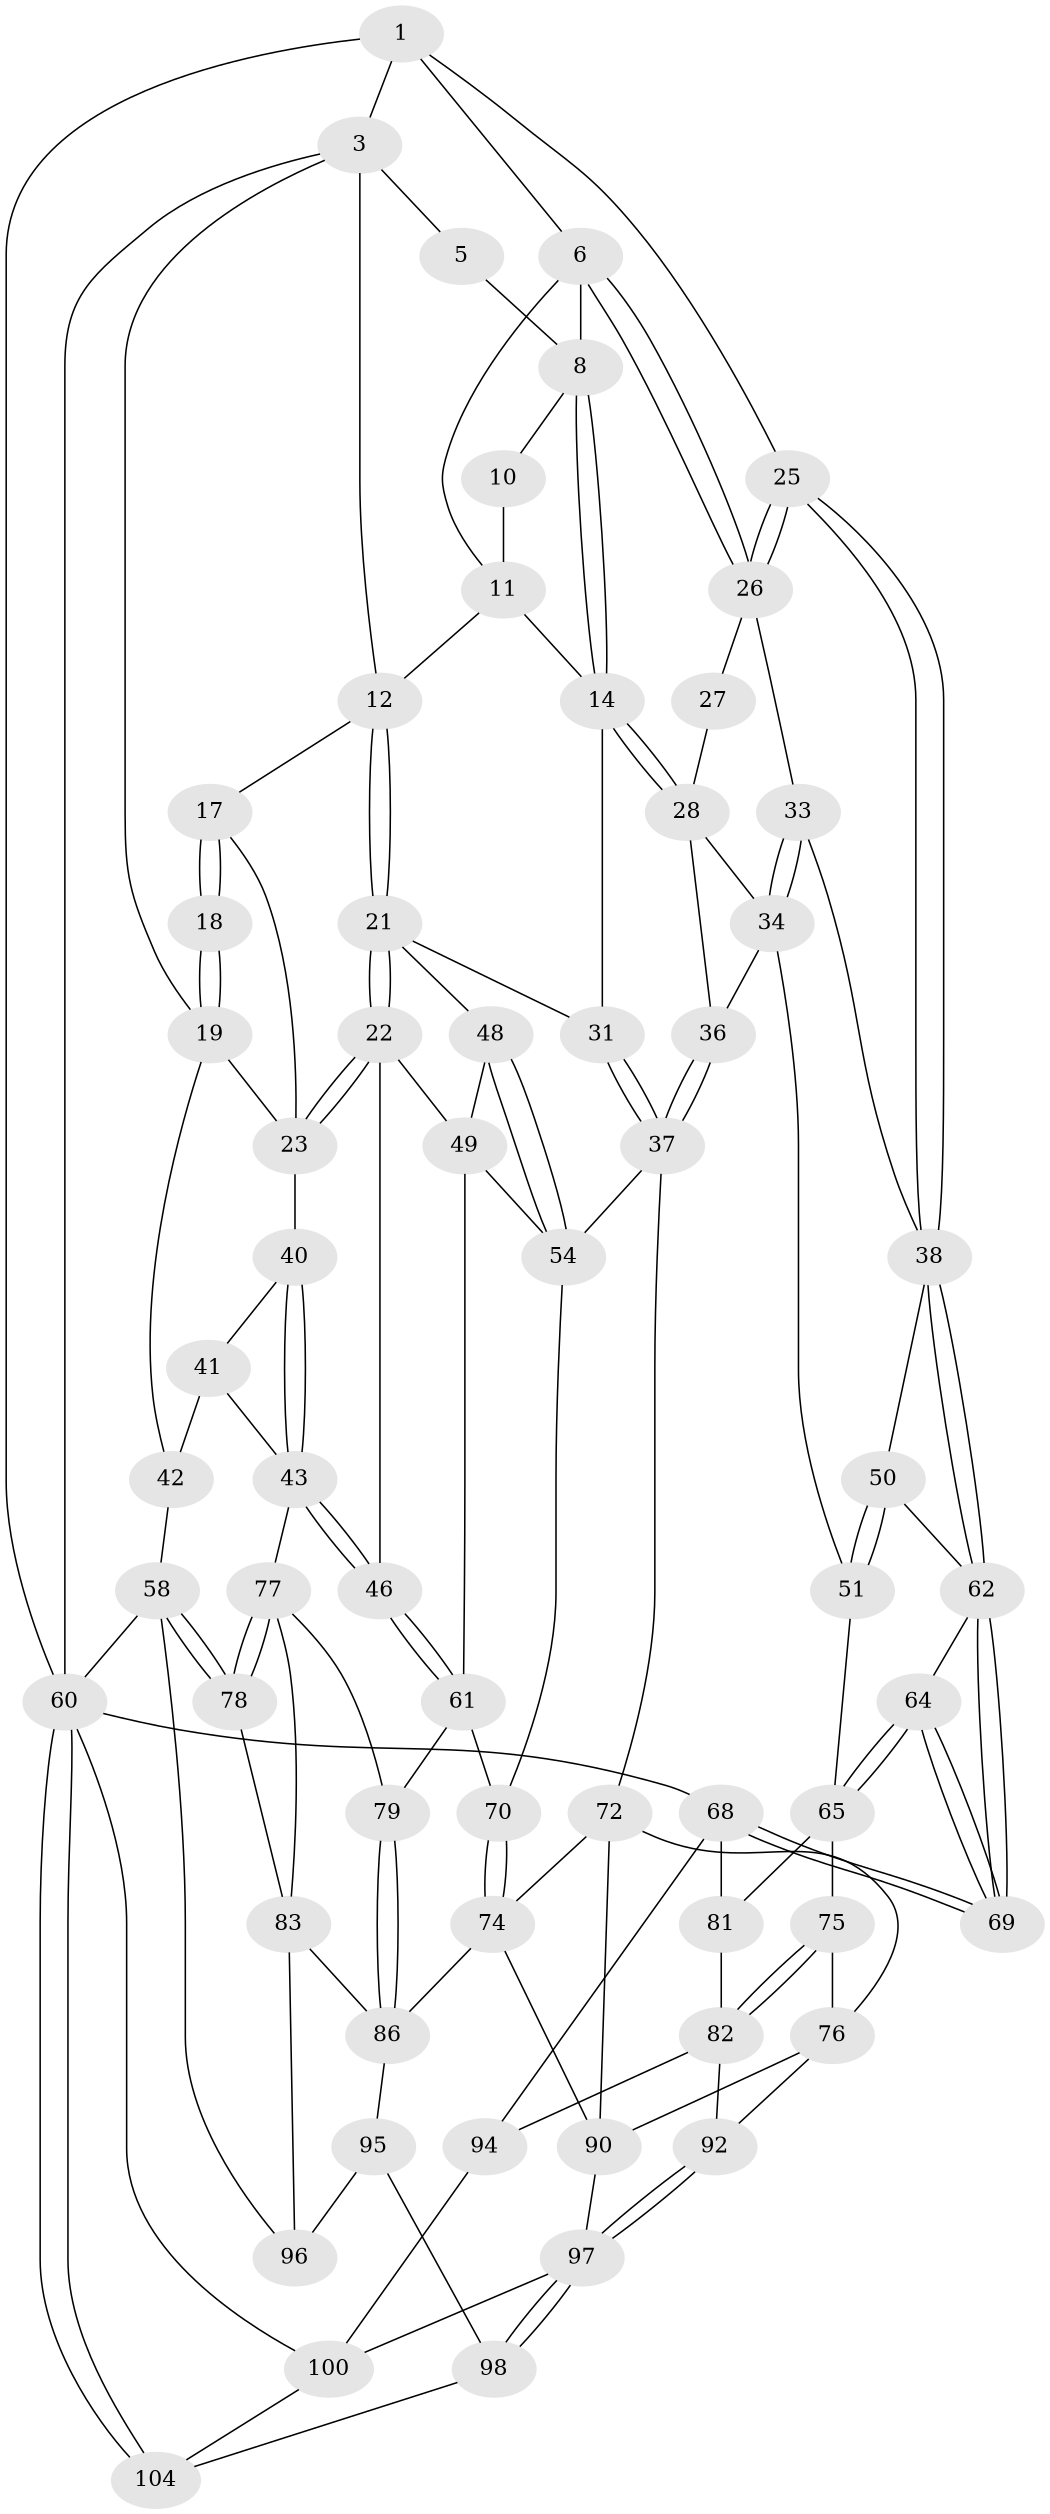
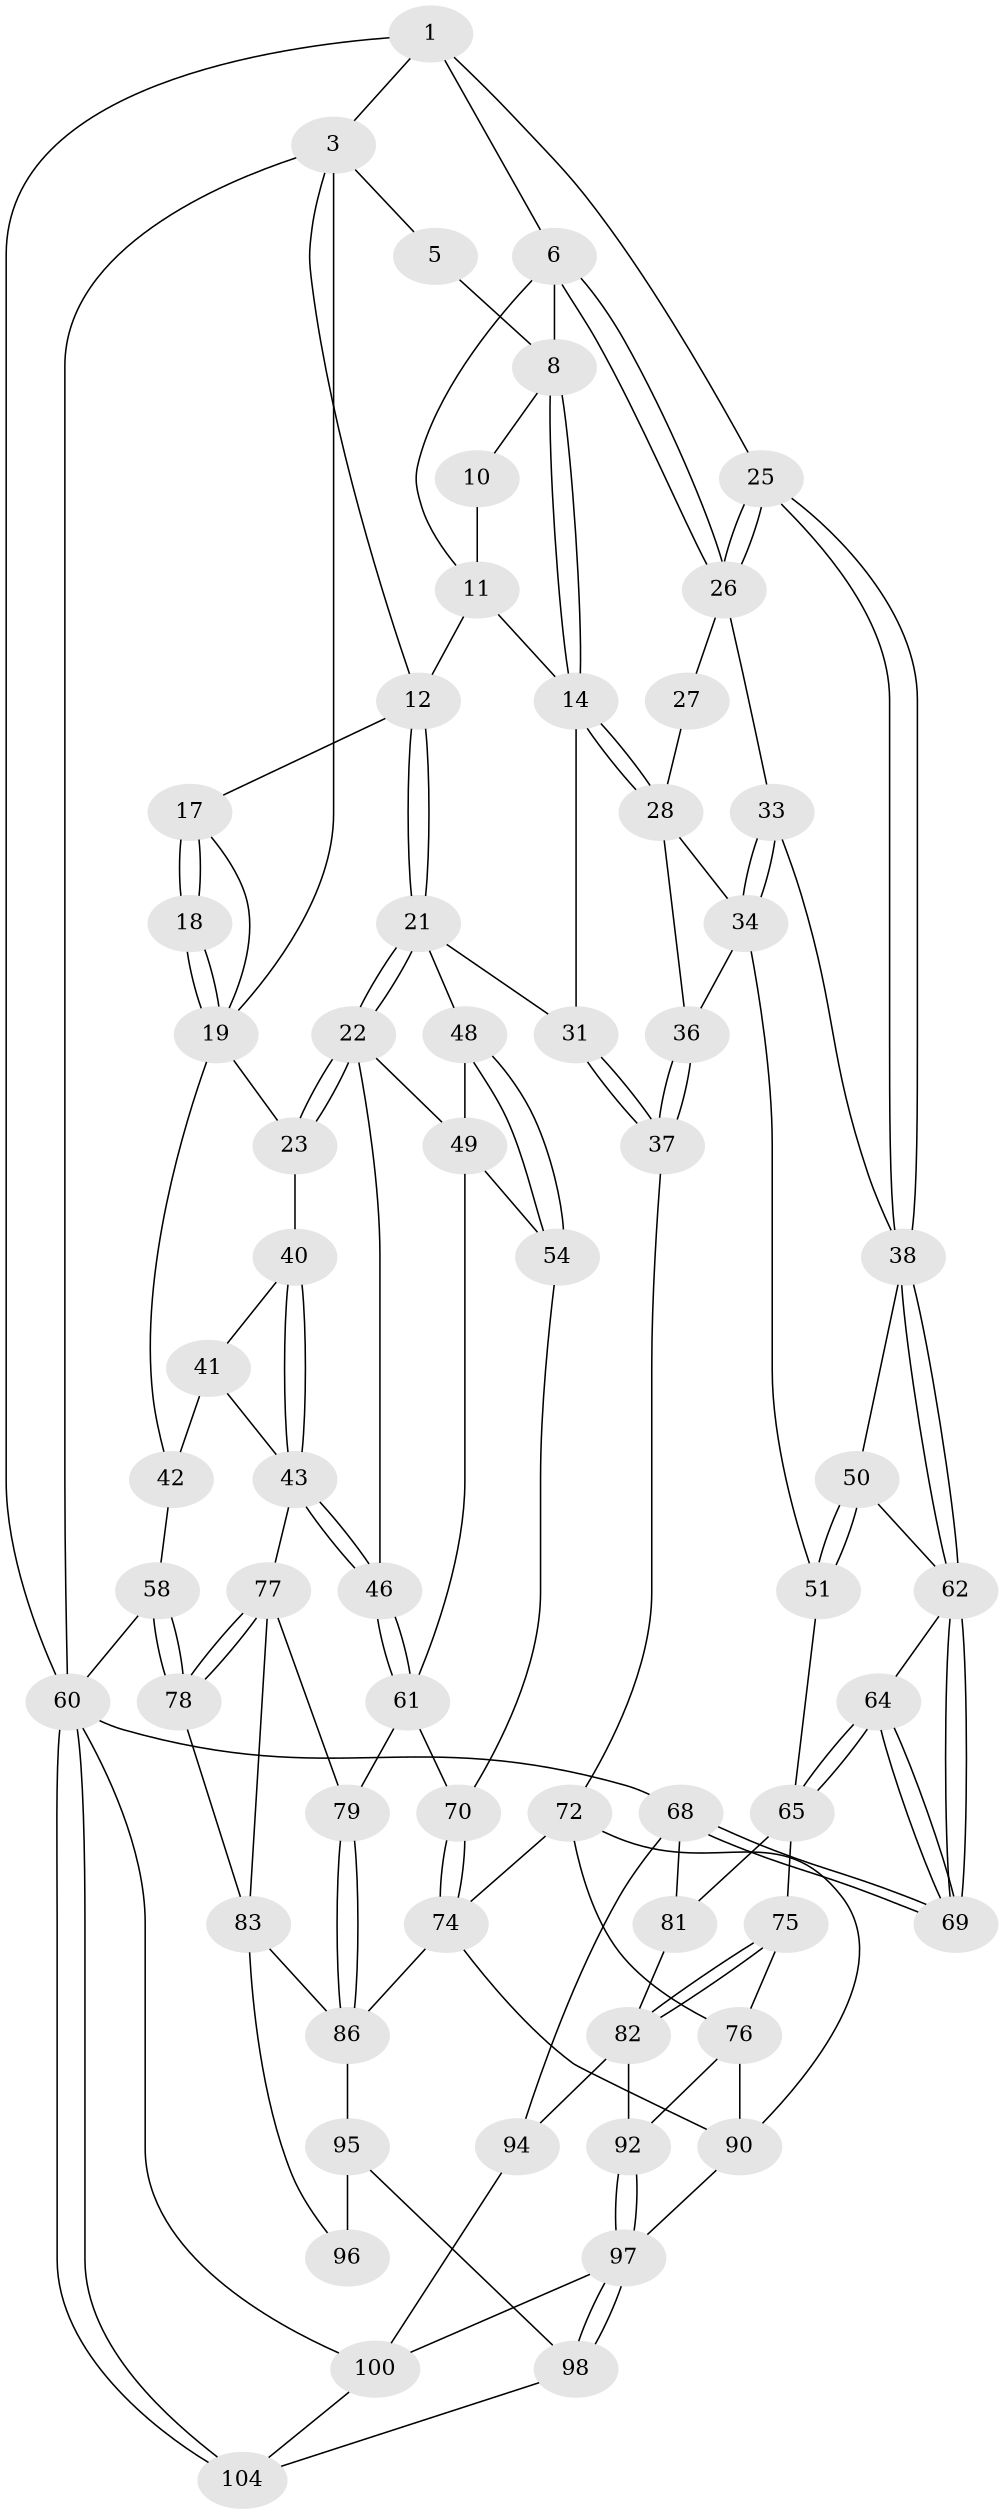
edge "17" -- "23": now "17" -- "19"
edge "37" -- "54": removed
edge "58" -- "96": removed
